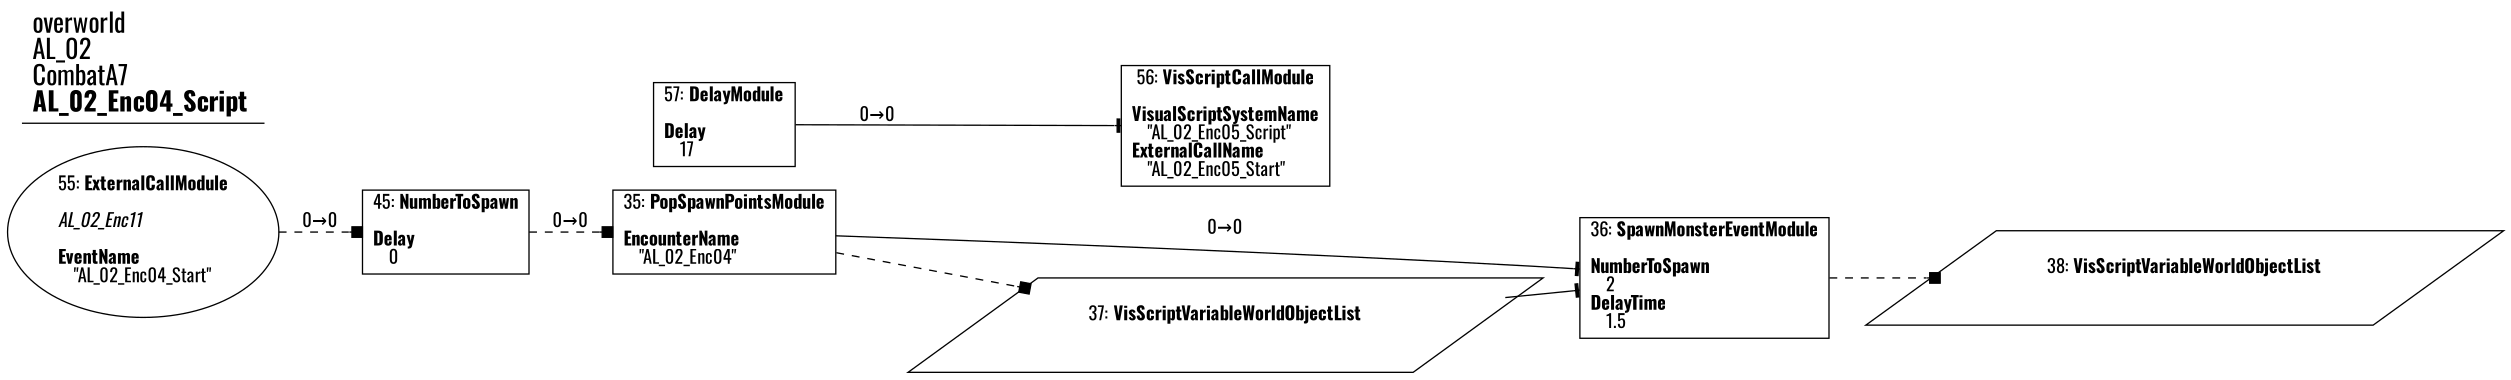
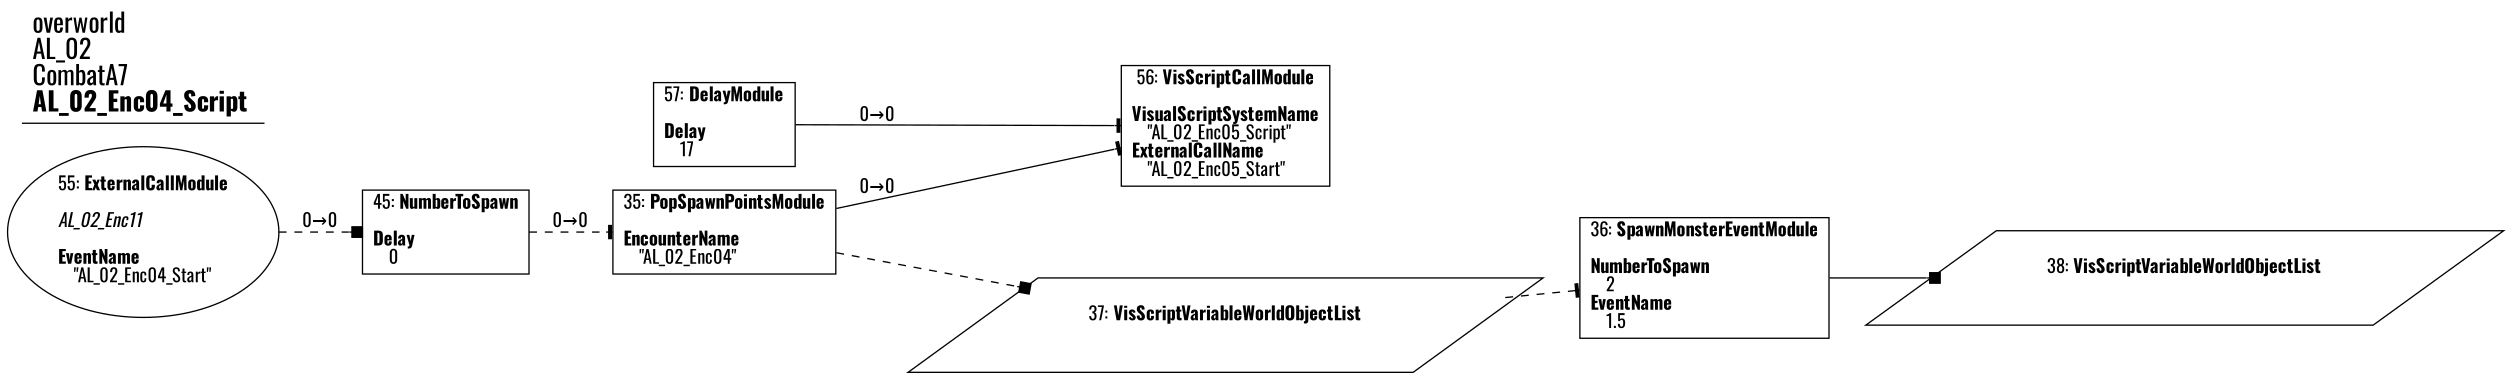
edge "45:" -> "35:": arrowhead box -> tee
edge "35:" -> "36:": now "35:" -> "56:"
edge "36:" -> "38:": style dashed -> solid
edge "37:" -> "36:": style solid -> dashed
node "36:": text "DelayTime" -> "EventName"
